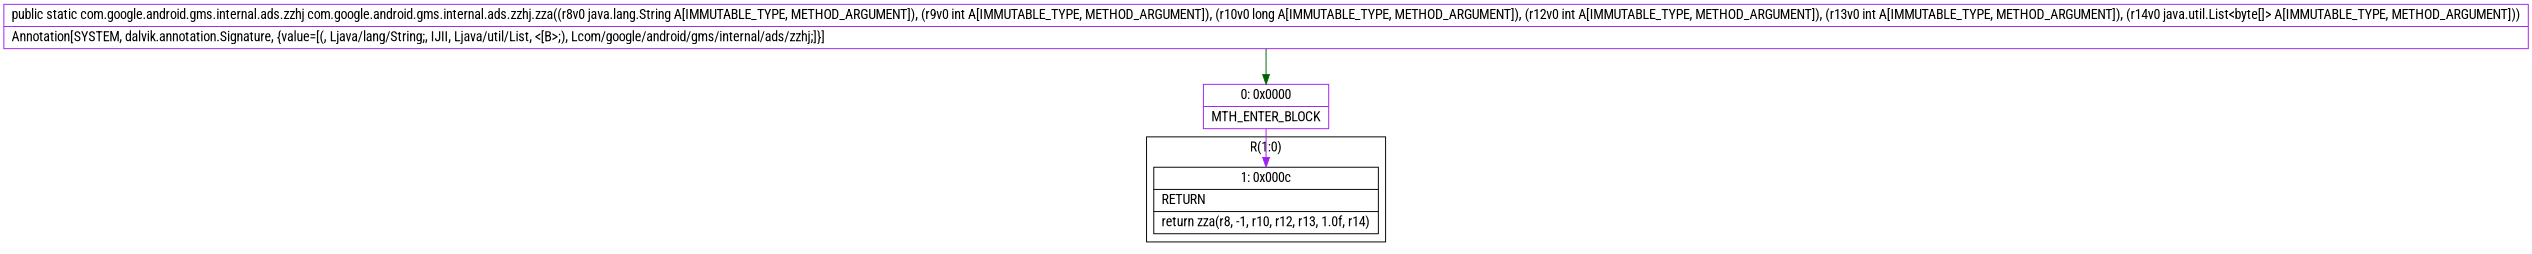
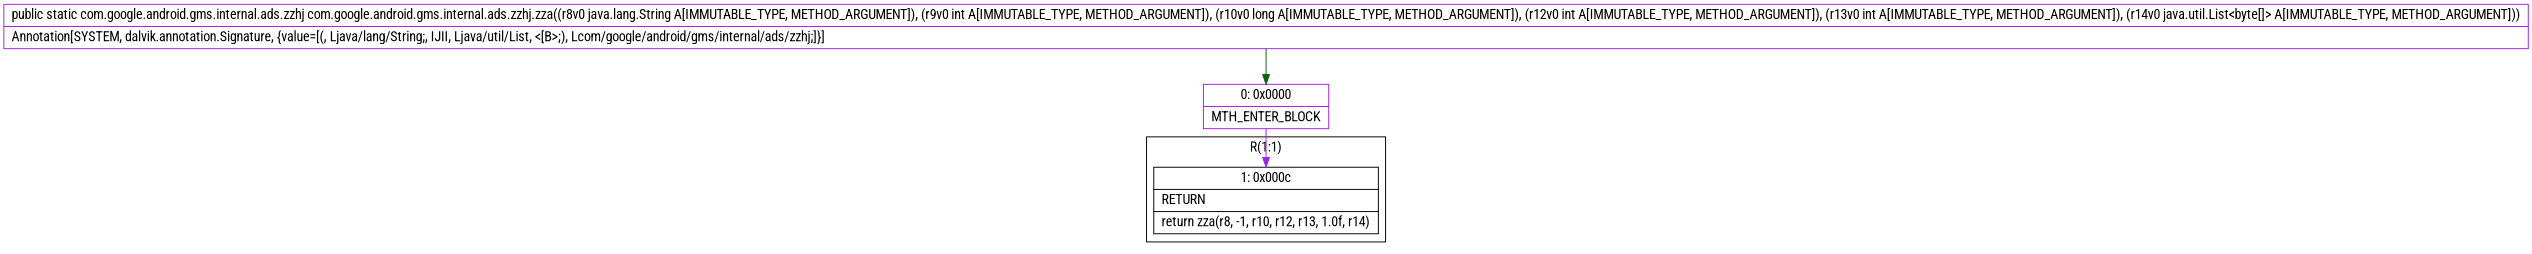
cluster "R(1:0)": label "R(1:0)" -> "R(1:1)"
